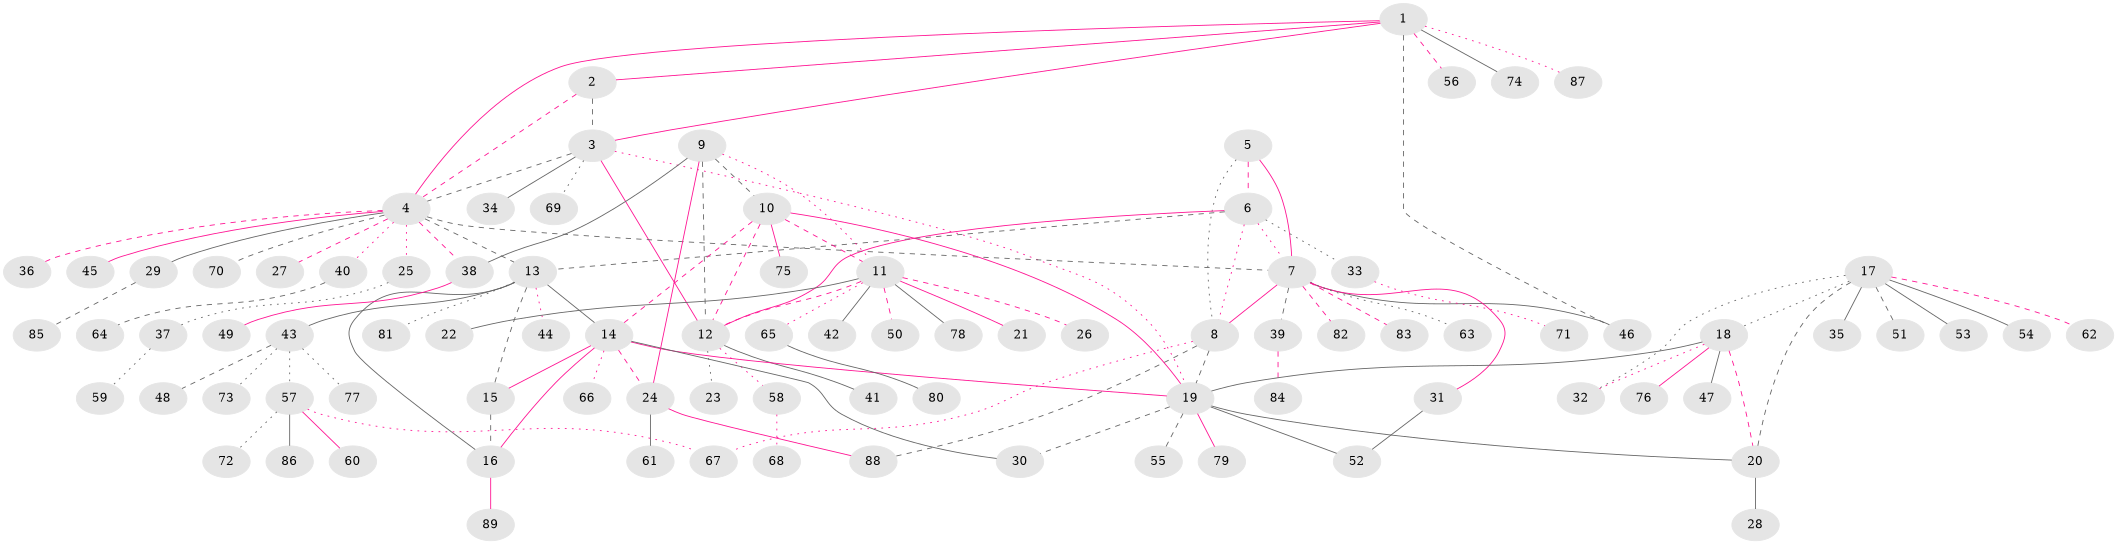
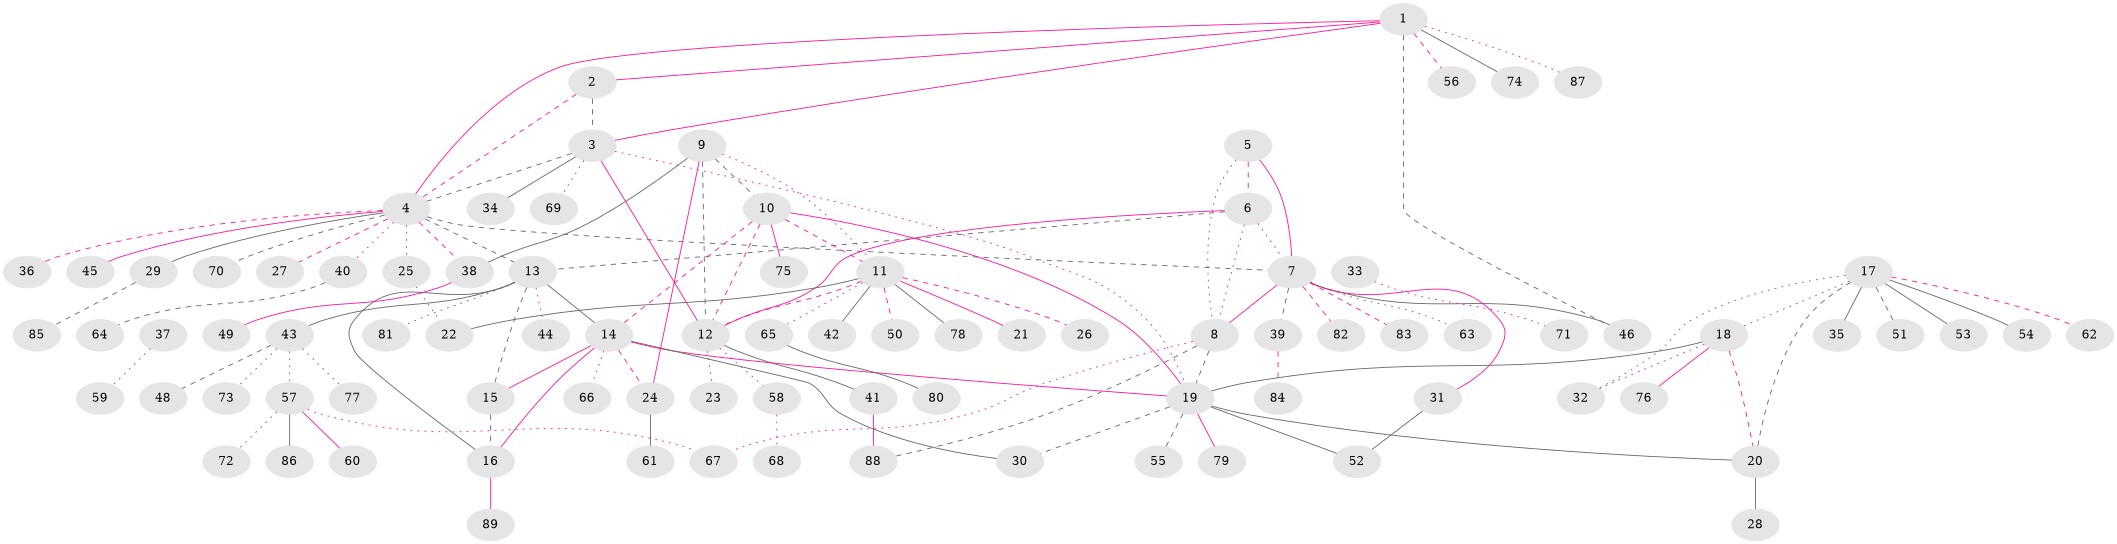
edge "6" -- "33": removed
edge "25" -- "37": now "25" -- "22"
node "47": removed
edge "24" -- "88": now "41" -- "88"
